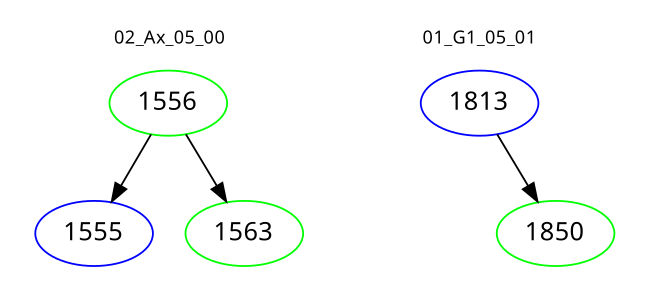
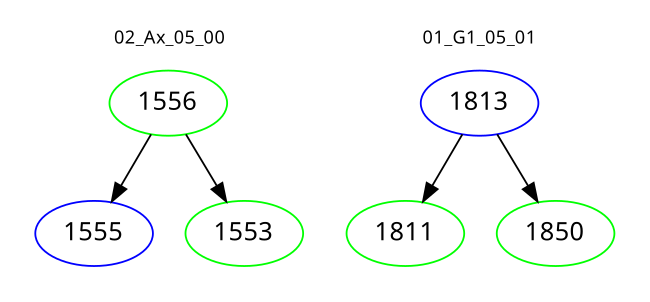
node "1563": label "1563" -> "1553"
node "1811": added
